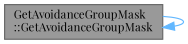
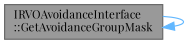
node "GetAvoidanceGroupMask ::GetAvoidanceGroupMask": label "GetAvoidanceGroupMask ::GetAvoidanceGroupMask" -> "IRVOAvoidanceInterface ::GetAvoidanceGroupMask"
